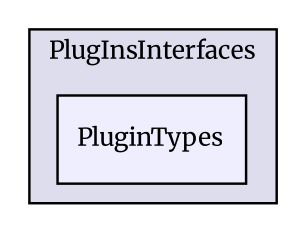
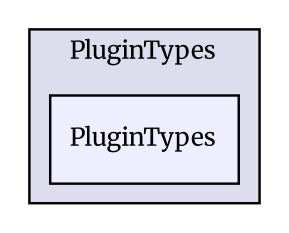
cluster "PlugInsInterfaces": label "PlugInsInterfaces" -> "PluginTypes"
